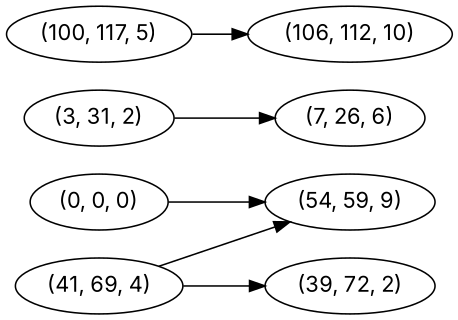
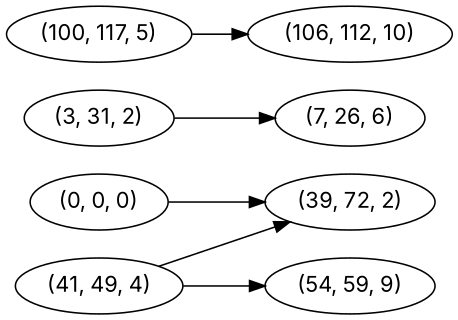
edge "(0, 0, 0)" -> "(54, 59, 9)": now "(0, 0, 0)" -> "(39, 72, 2)"
node "(41, 69, 4)": label "(41, 69, 4)" -> "(41, 49, 4)"
